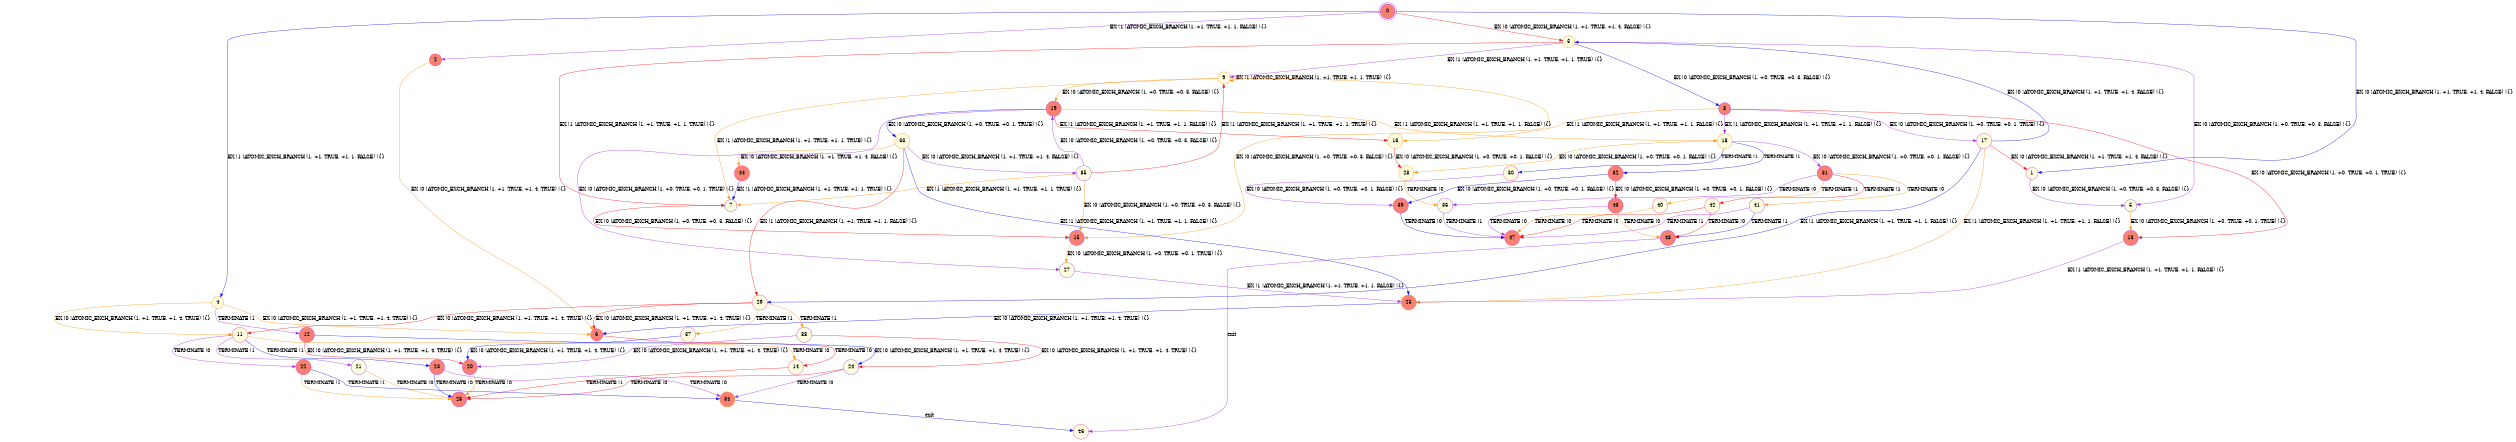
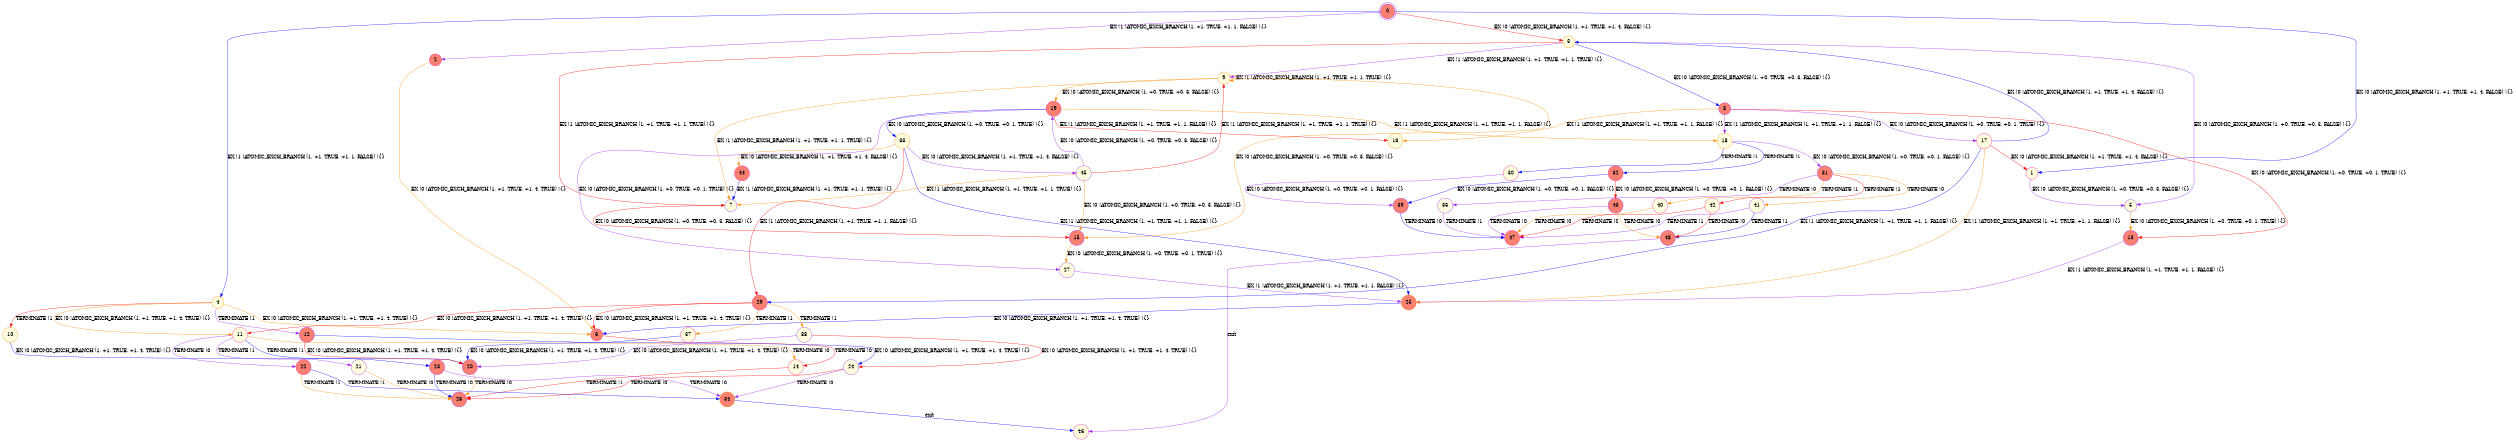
node "85": label "85" -> "45"
node "28": removed
node "29": fillcolor lightyellow -> salmon
node "10": added
